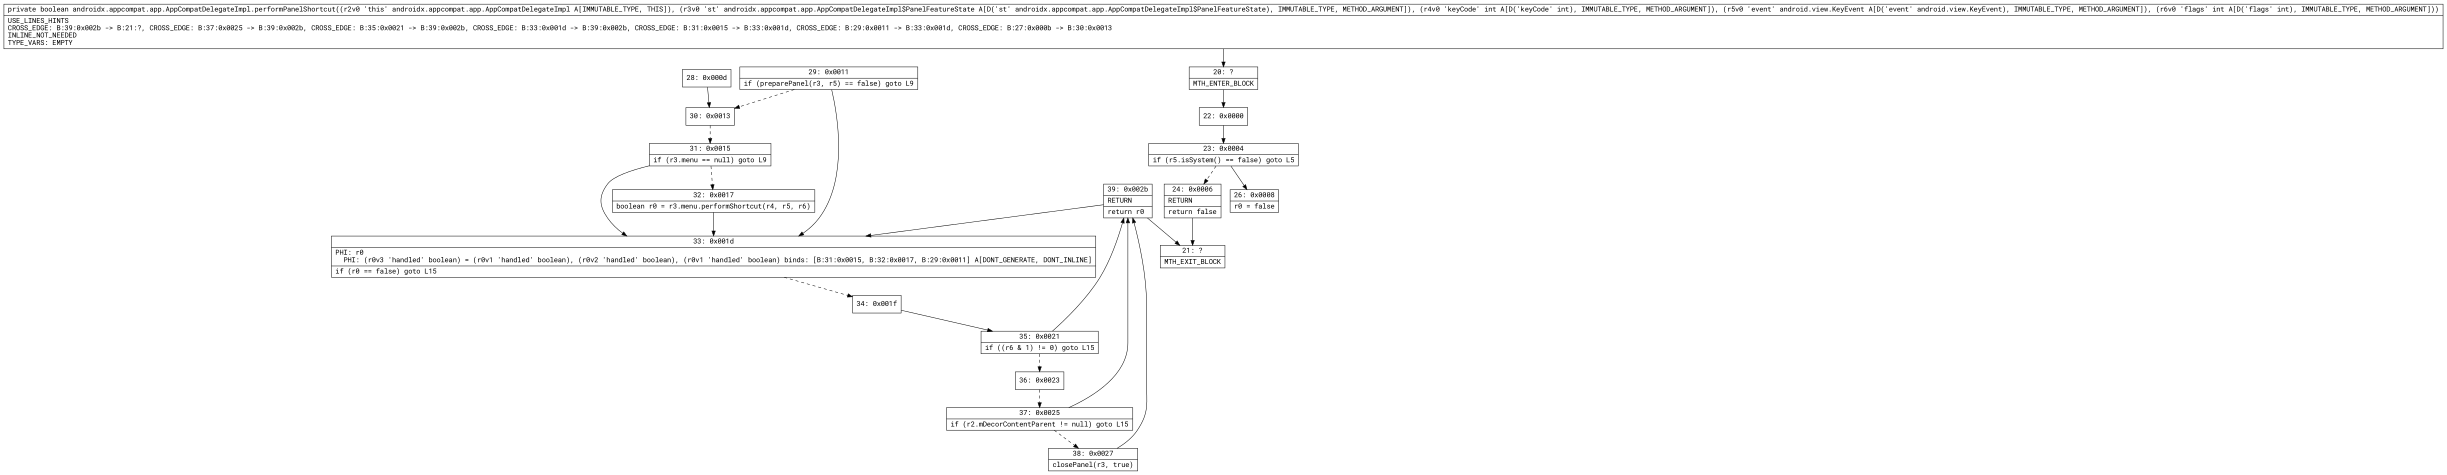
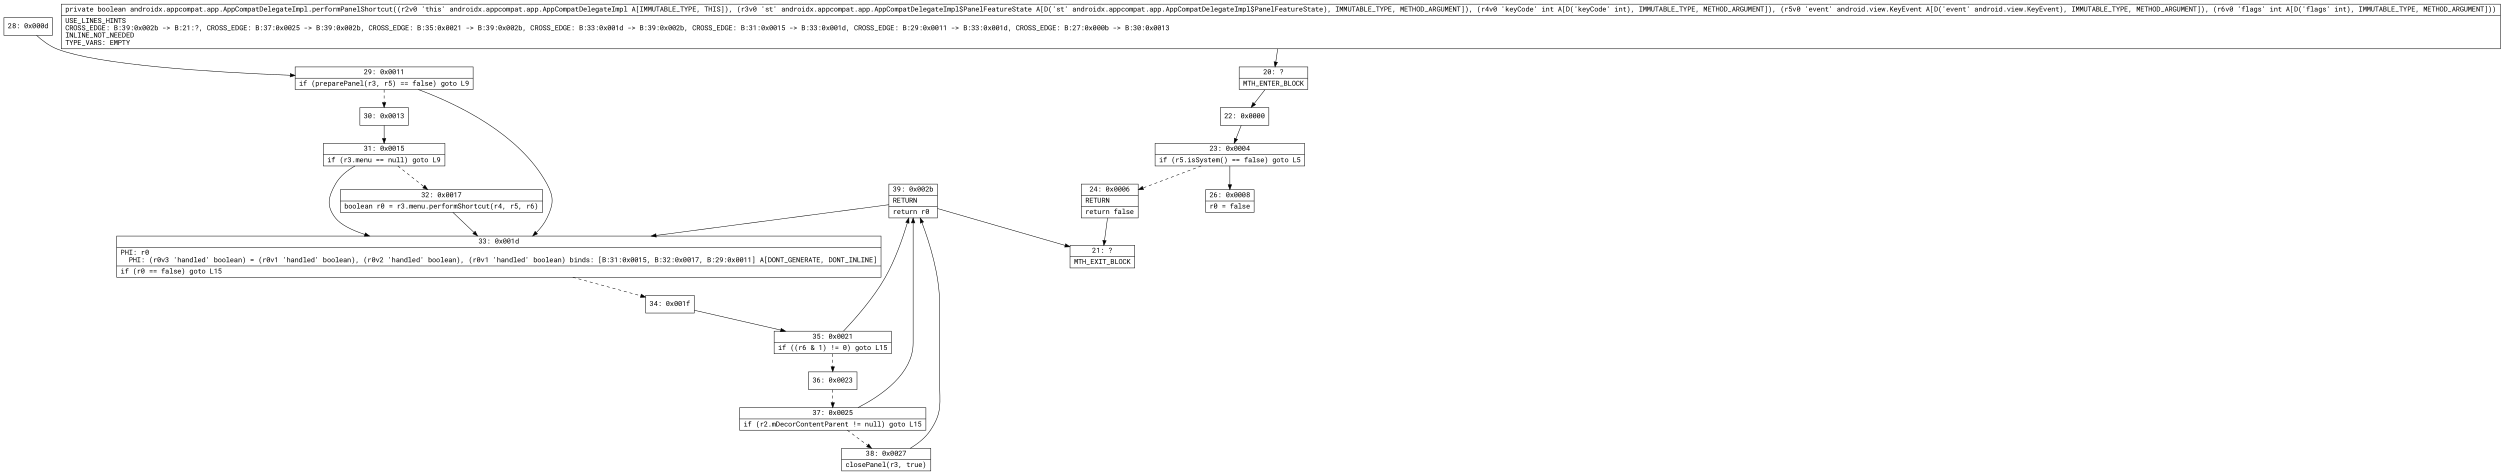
edge "28: 0x000d" -> "30: 0x0013": now "28: 0x000d" -> "29: 0x0011"
edge "30: 0x0013" -> "31: 0x0015": style dashed -> solid
